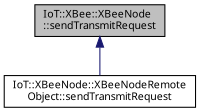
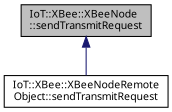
node "IoT::XBeeNode::XBeeNodeRemote Object::sendTransmitRequest": label "IoT::XBeeNode::XBeeNodeRemote Object::sendTransmitRequest" -> "IoT::XBee::XBeeNodeRemote Object::sendTransmitRequest"
